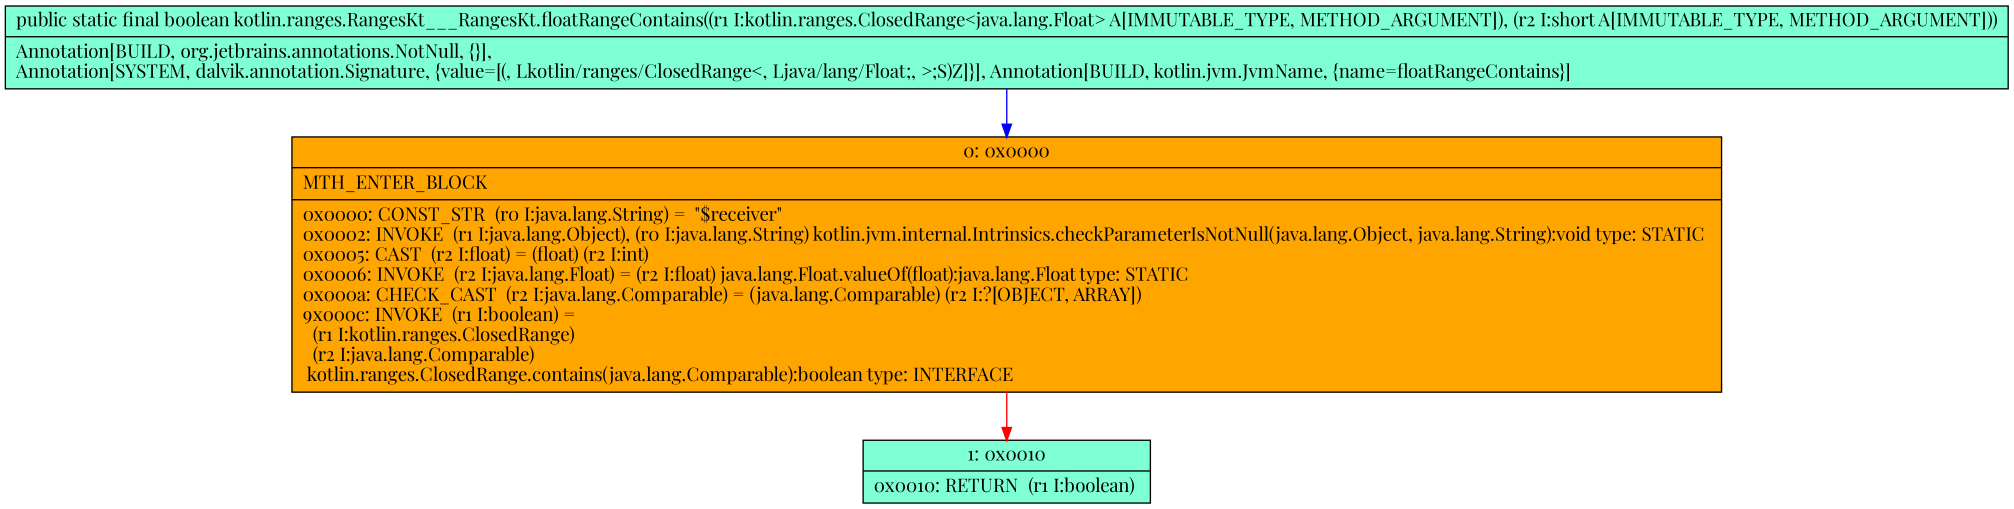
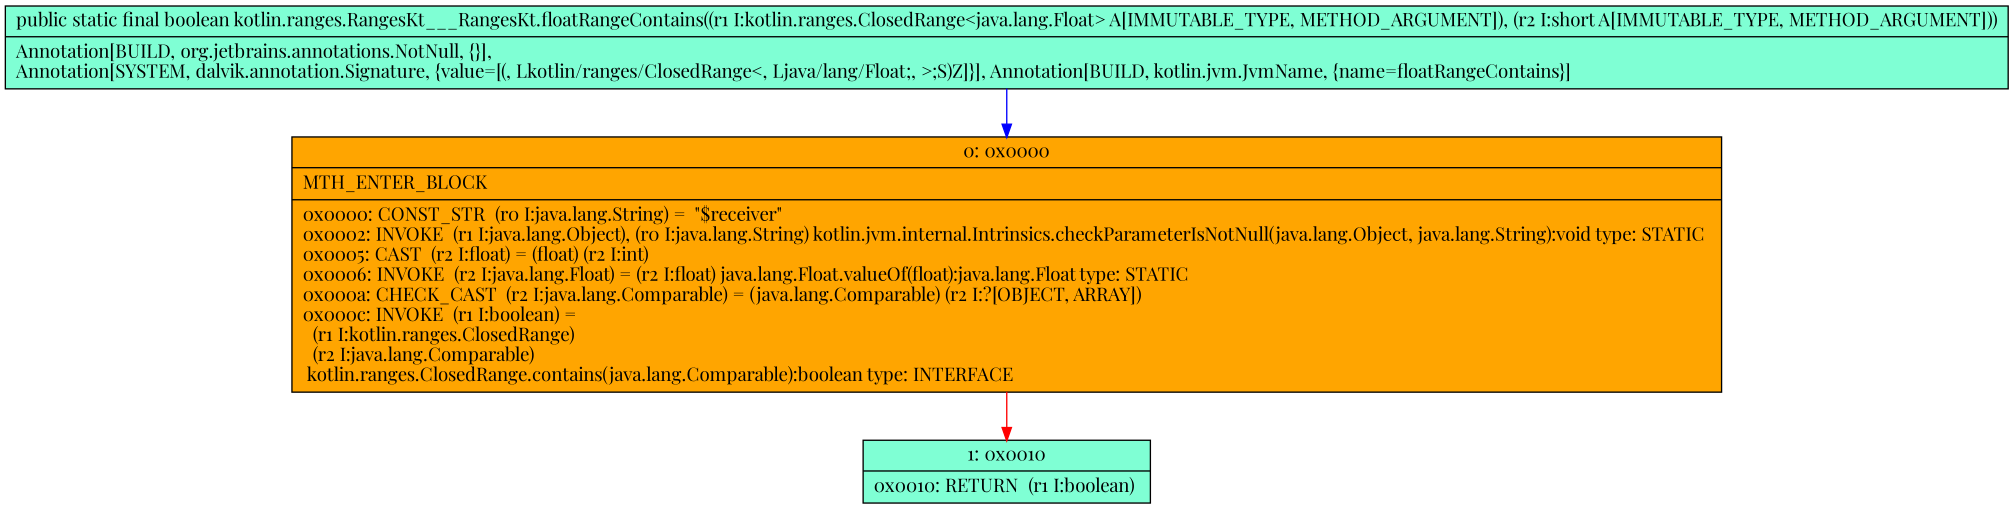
node "0: 0x0000": text "9x000c: INVOKE  (r1 I:boolean) =" -> "0x000c: INVOKE  (r1 I:boolean) ="
